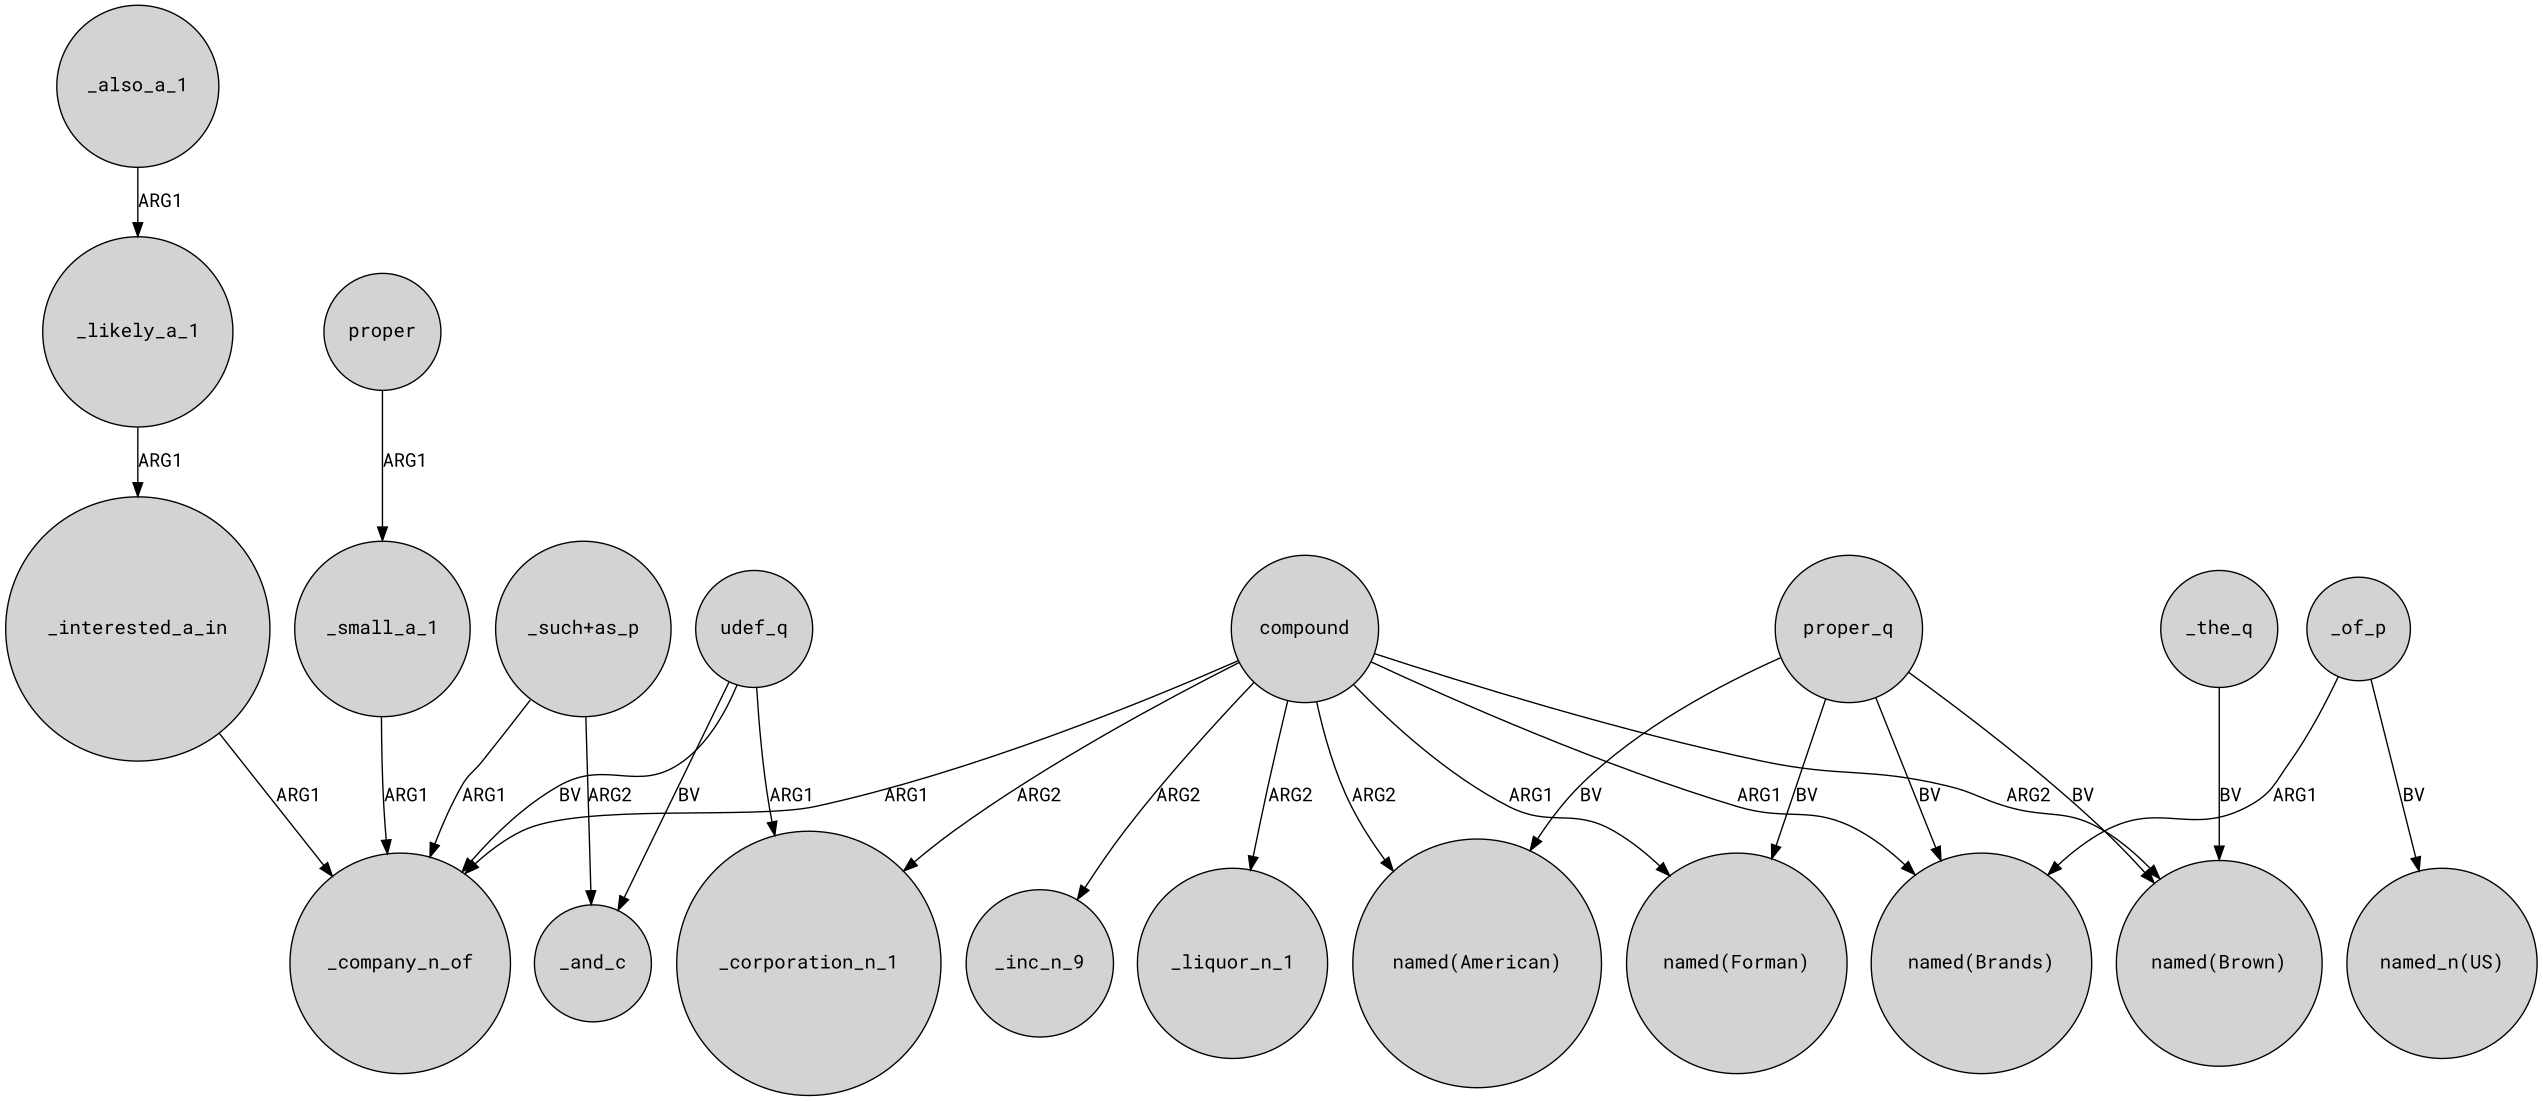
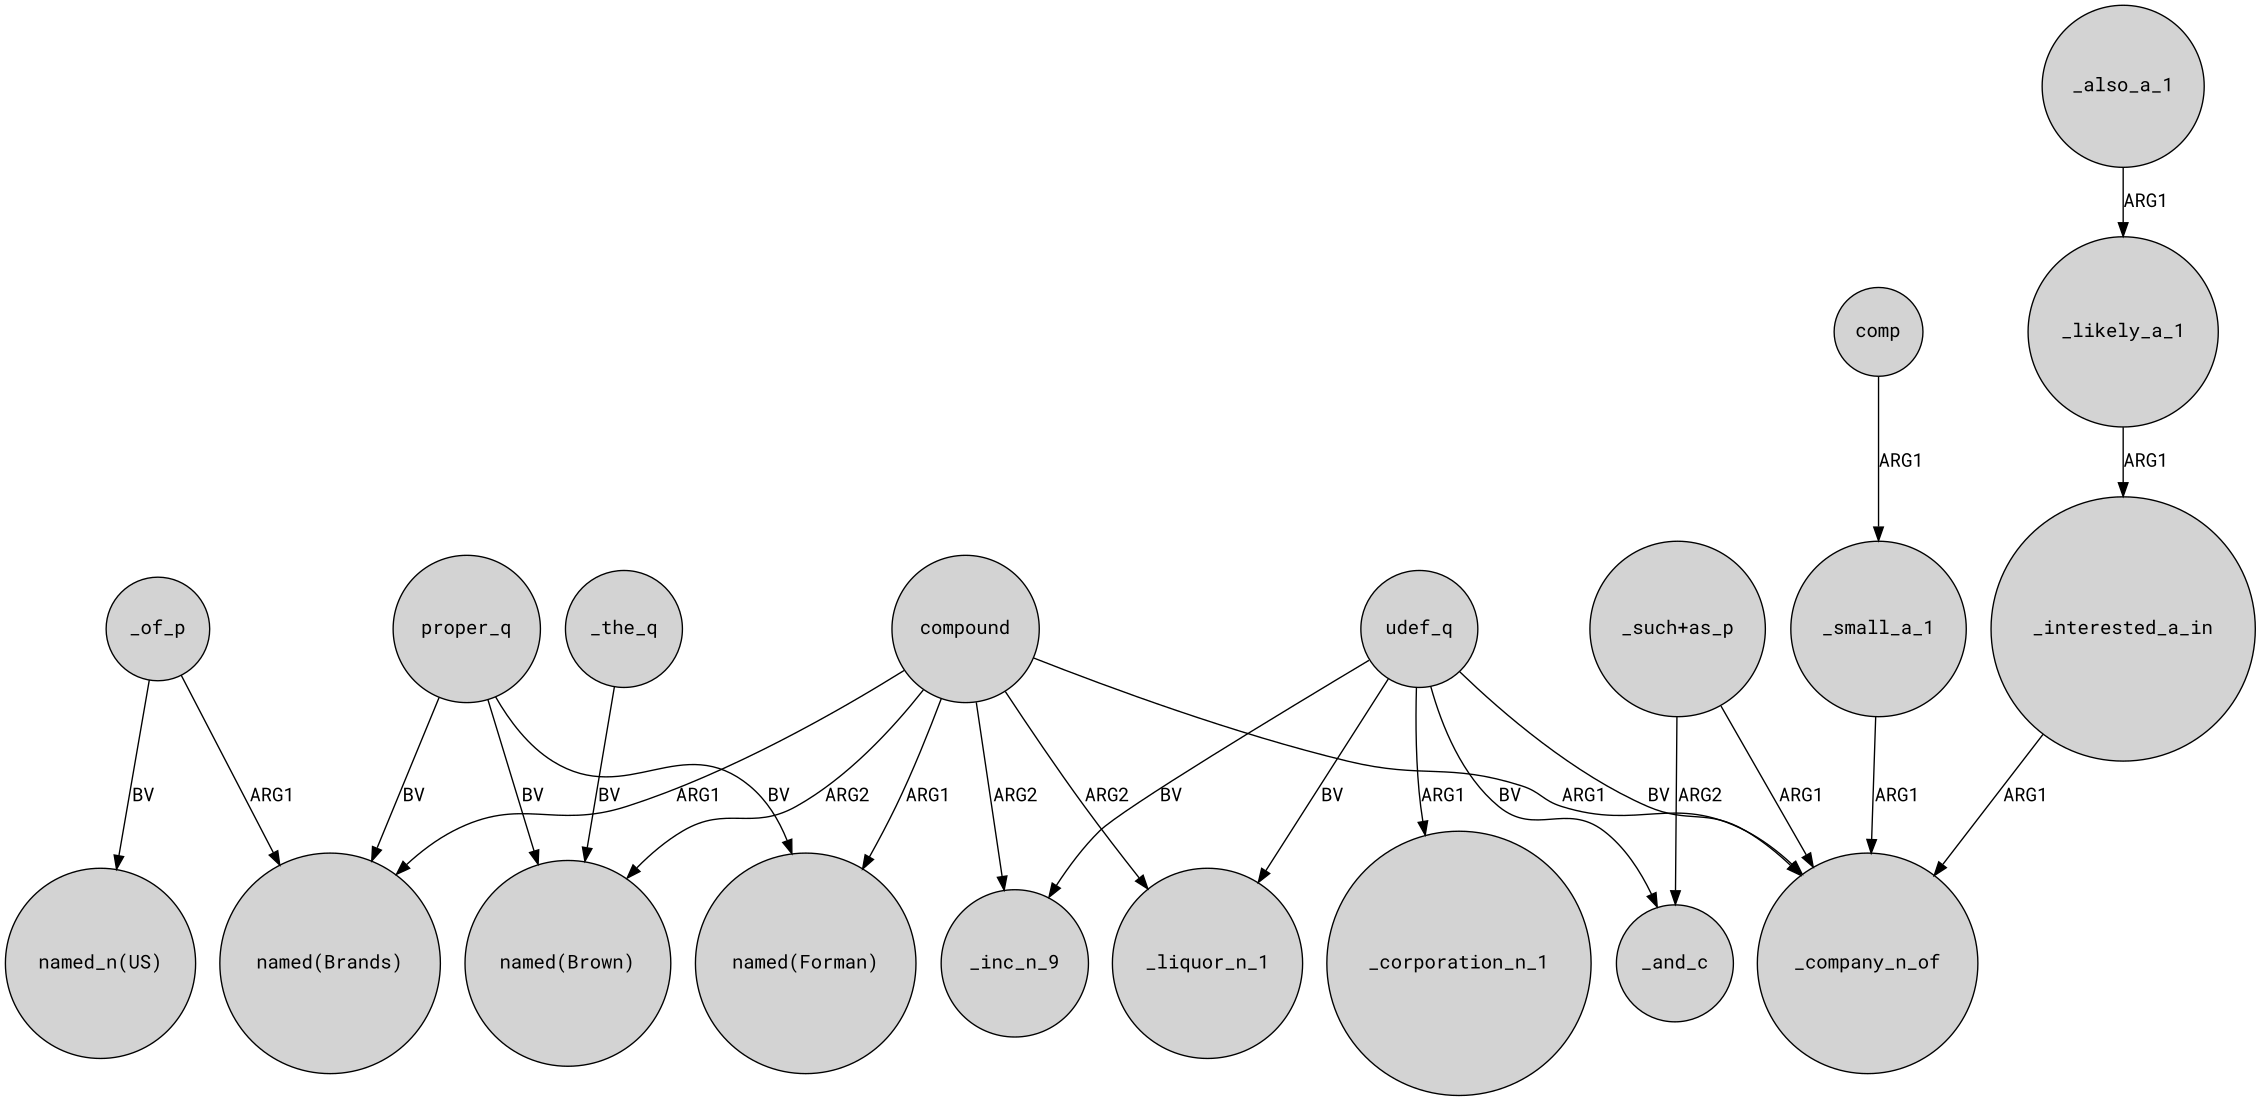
node "proper": label "proper" -> "comp"
edge "compound" -> "_corporation_n_1": removed, label "ARG2"
edge "udef_q" -> "_inc_n_9": added, label "BV"
edge "udef_q" -> "_liquor_n_1": added, label "BV"
node "named(American)": removed
